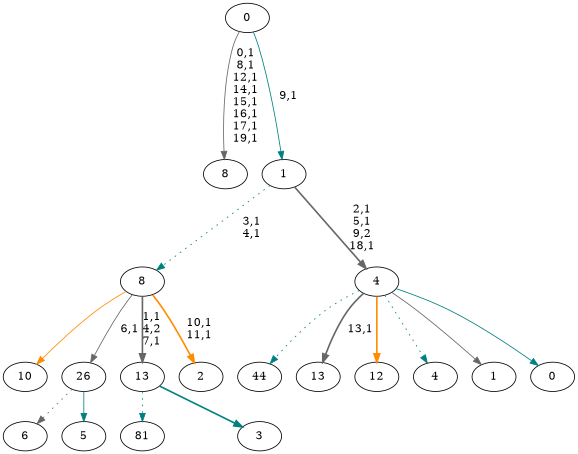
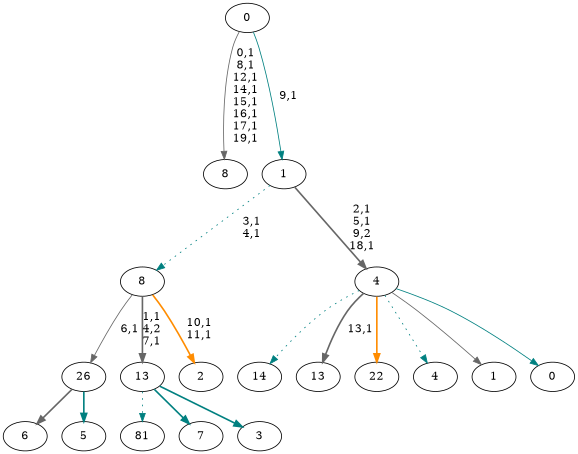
node "10": removed
node "44": label "44" -> "14"
node "12": label "12" -> "22"
edge "26" -> "5": style solid -> bold
edge "26" -> "6": style dotted -> bold
node "7": added
